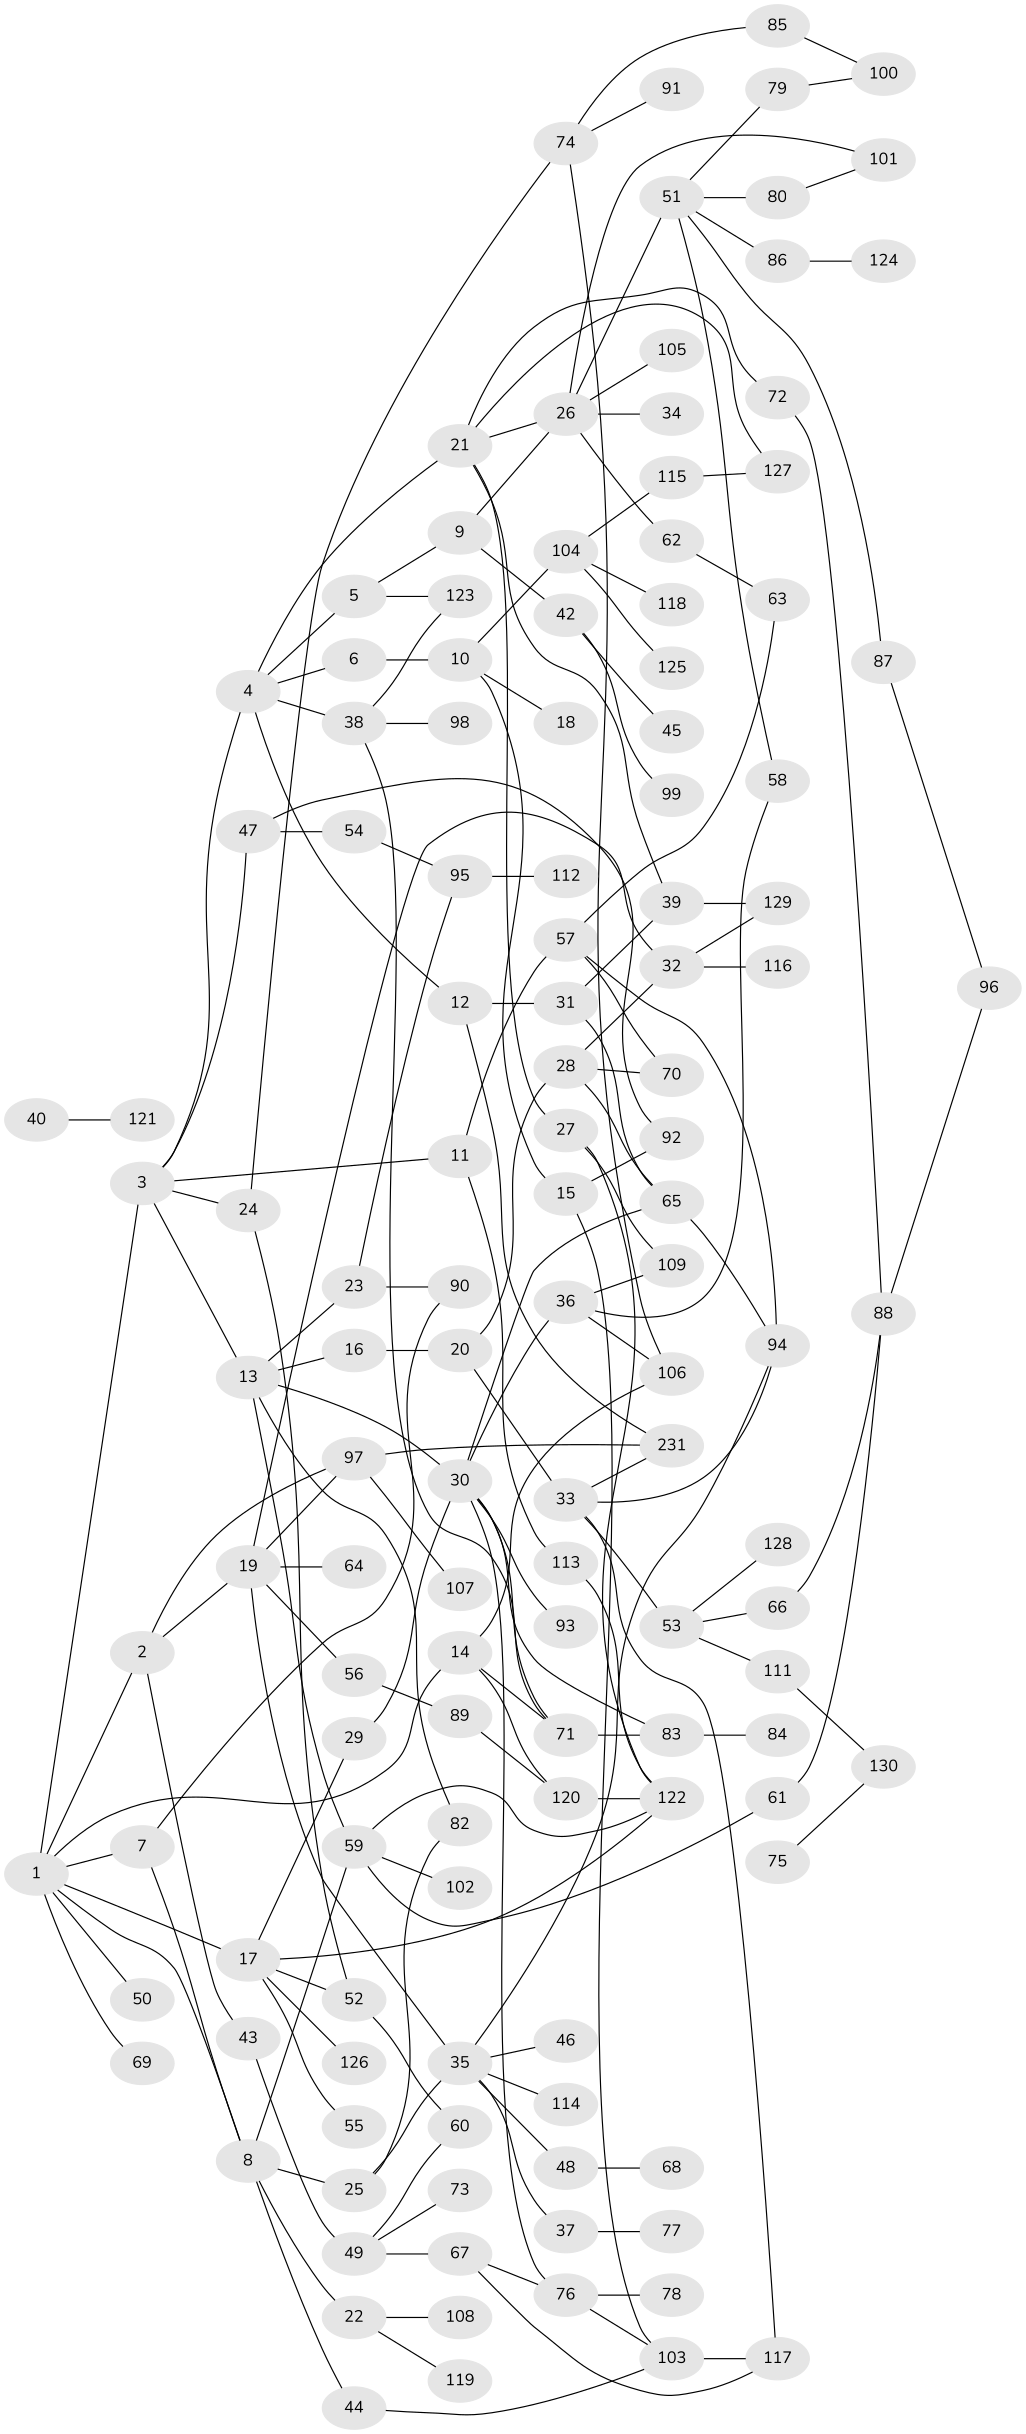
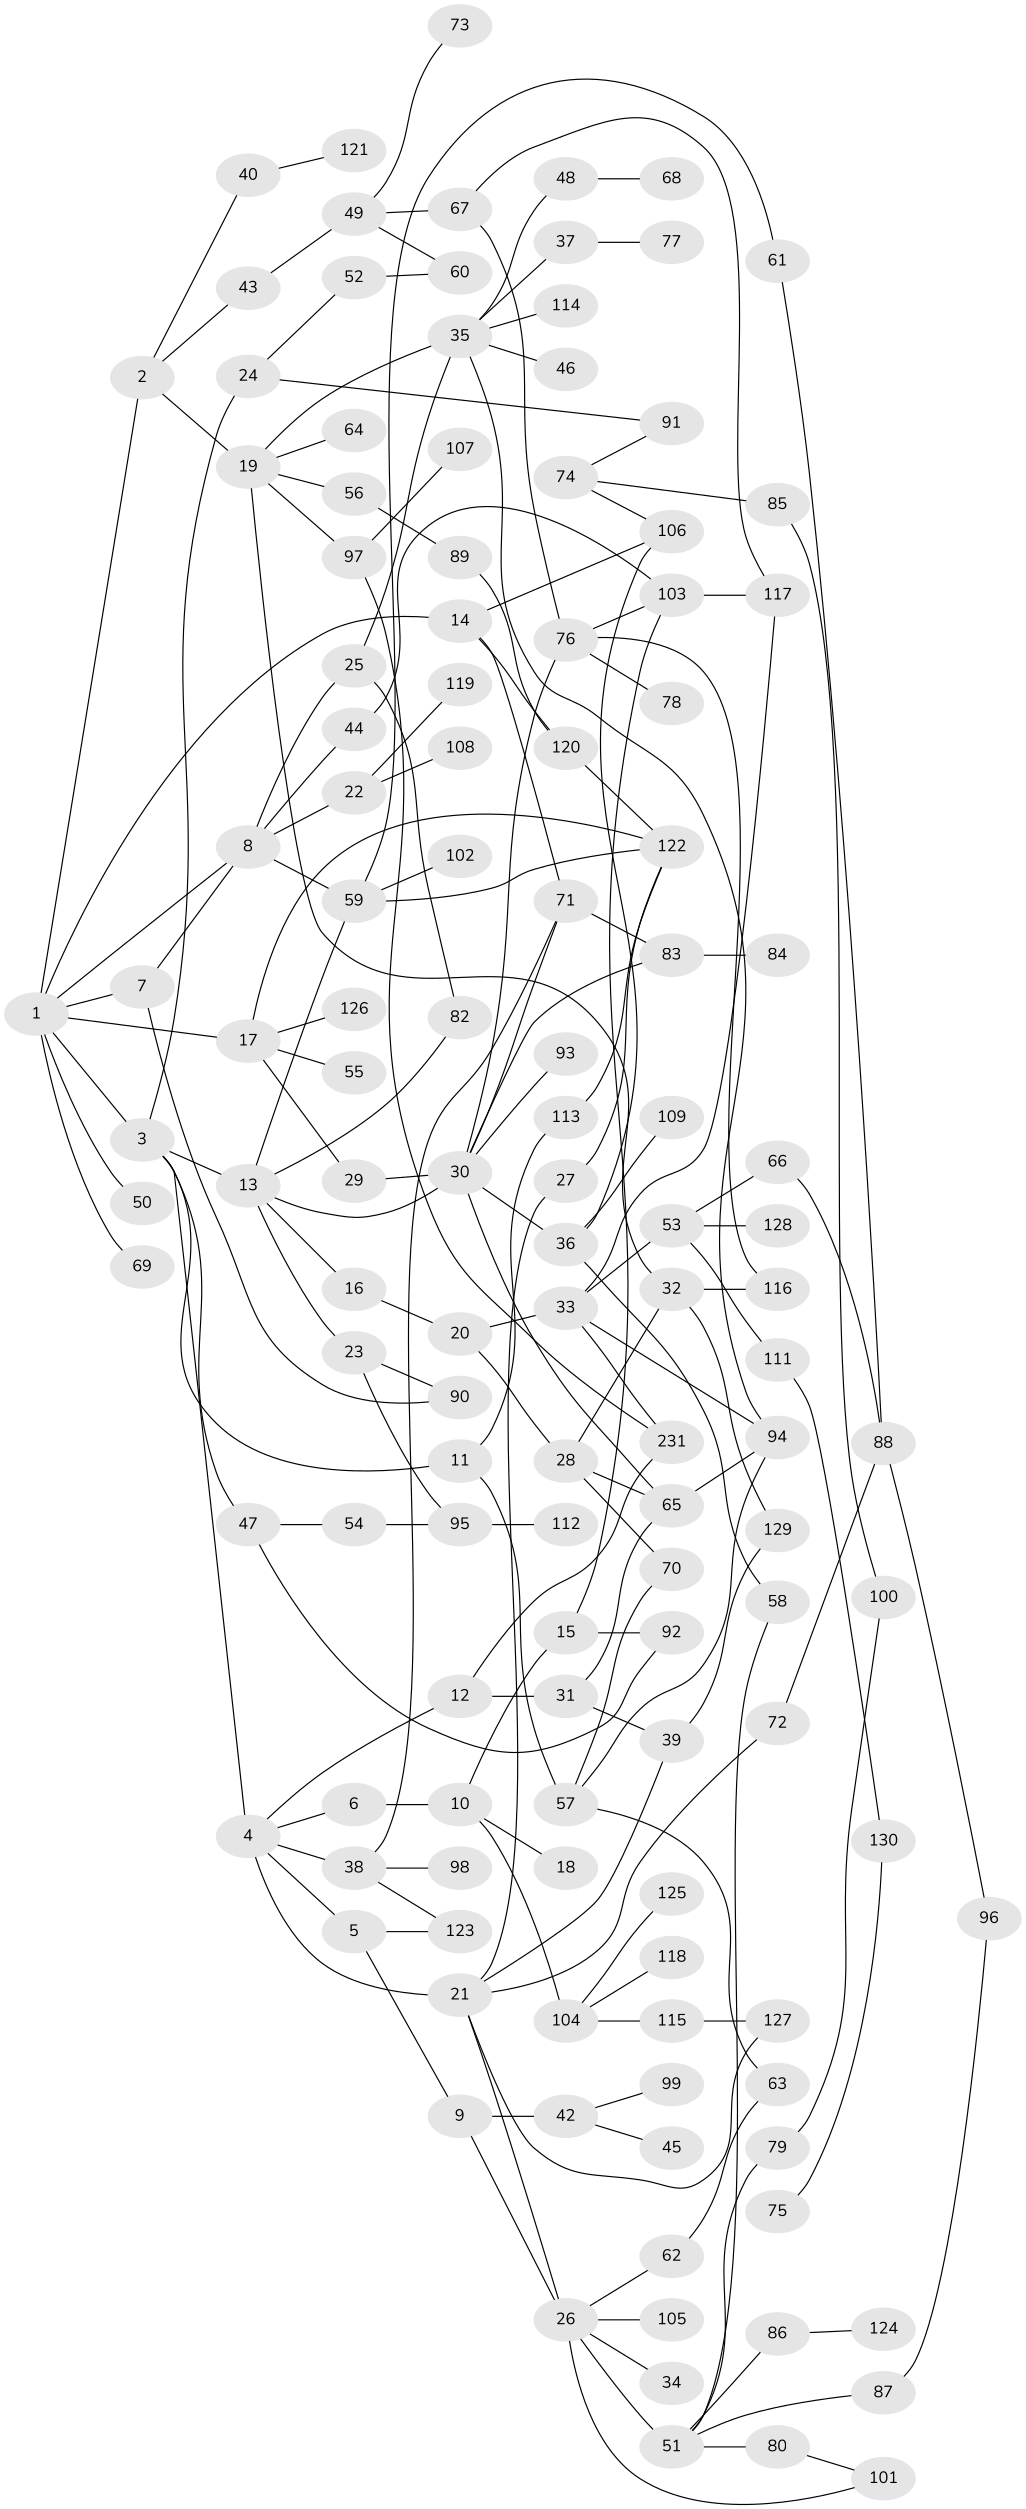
edge "74" -- "24": now "91" -- "24"
edge "76" -- "116": added
edge "27" -- "109": removed
edge "97" -- "2": now "40" -- "2"
edge "17" -- "52": removed
